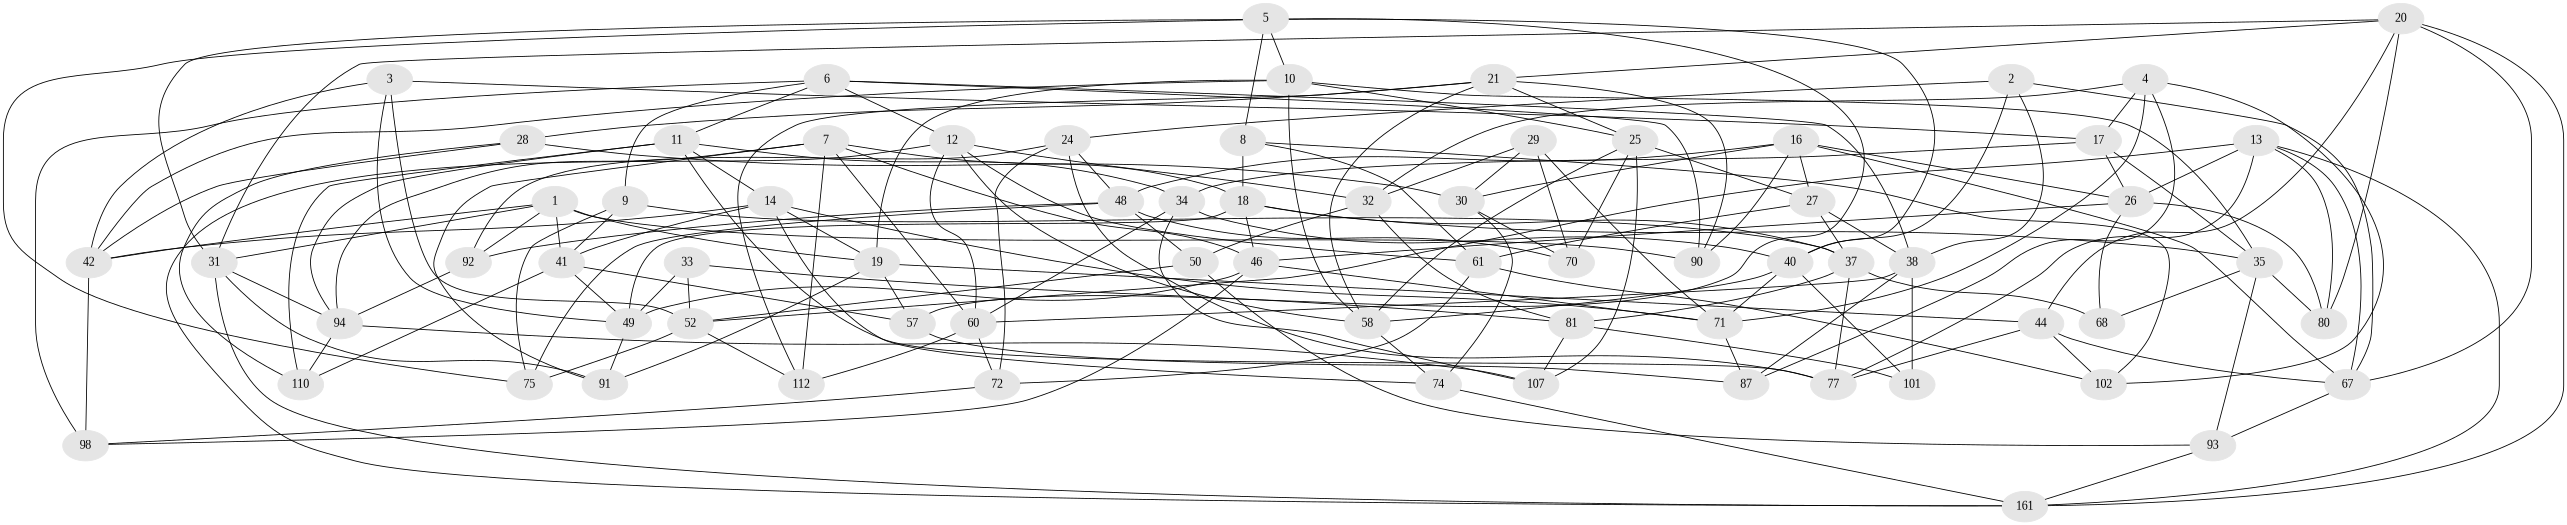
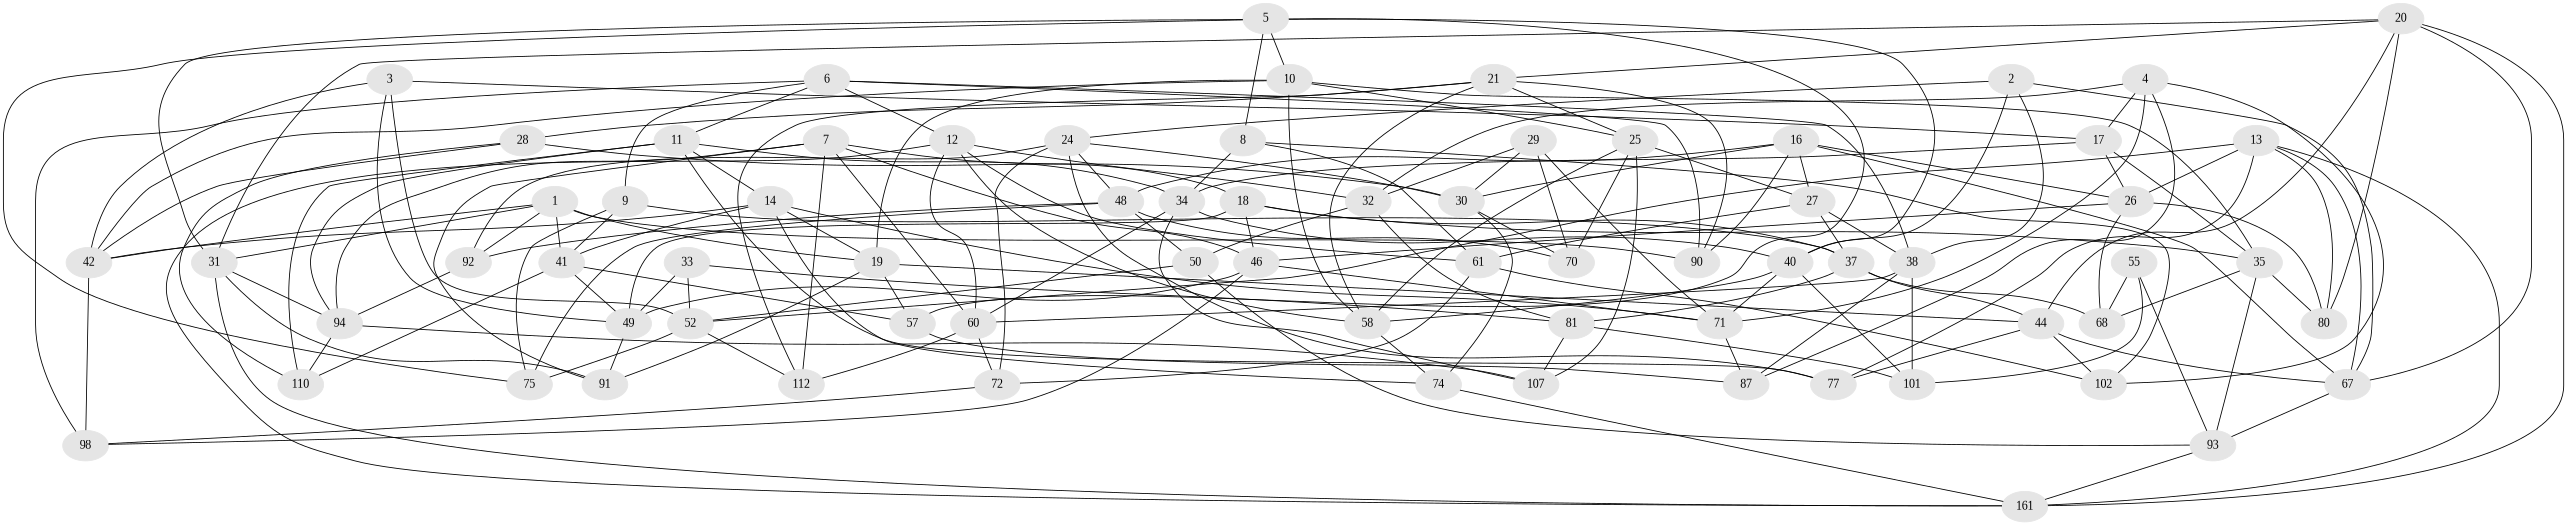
edge "24" -- "30": added
edge "8" -- "18": now "8" -- "34"
node "55": added
edge "37" -- "77": now "37" -- "44"
